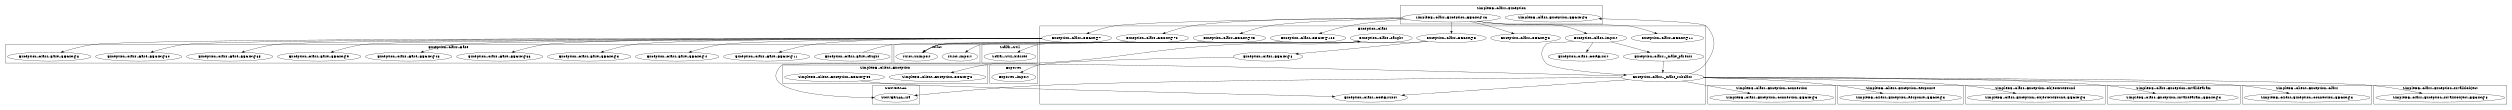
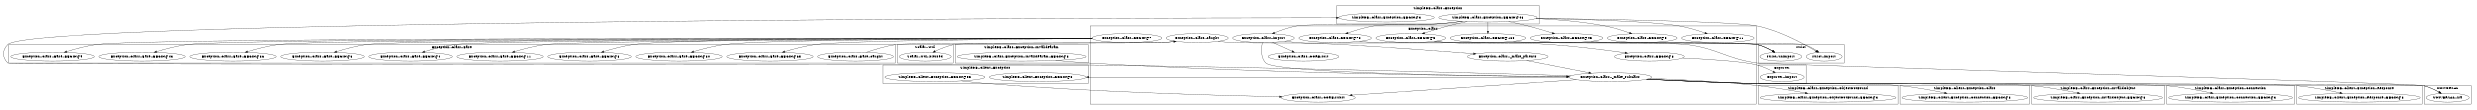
edge "SimpleDB::Class::Exception::BEGIN@46" -> "Exception::Class::BEGIN@7": now "SimpleDB::Class::Exception::BEGIN@46" -> "strict::import"
edge "Exception::Class::_make_subclass" -> "SimpleDB::Class::Exception::InvalidParam::BEGIN@3": reversed
